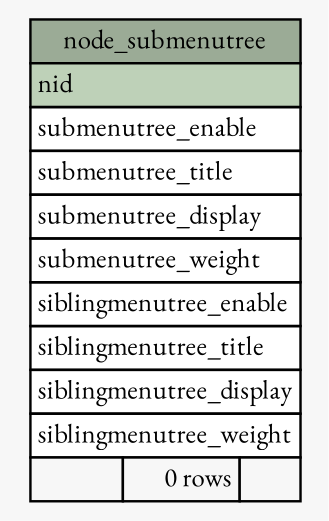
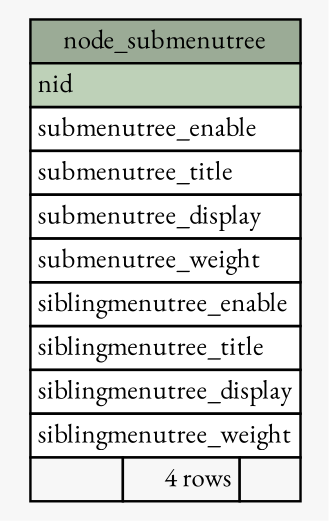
node "node_submenutree": text "0 rows" -> "4 rows"
